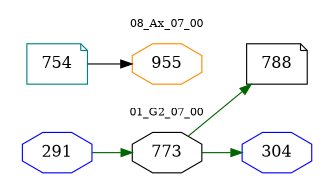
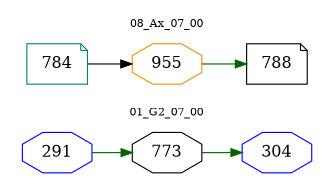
node "754": label "754" -> "784"
edge "773" -> "788": now "955" -> "788"
